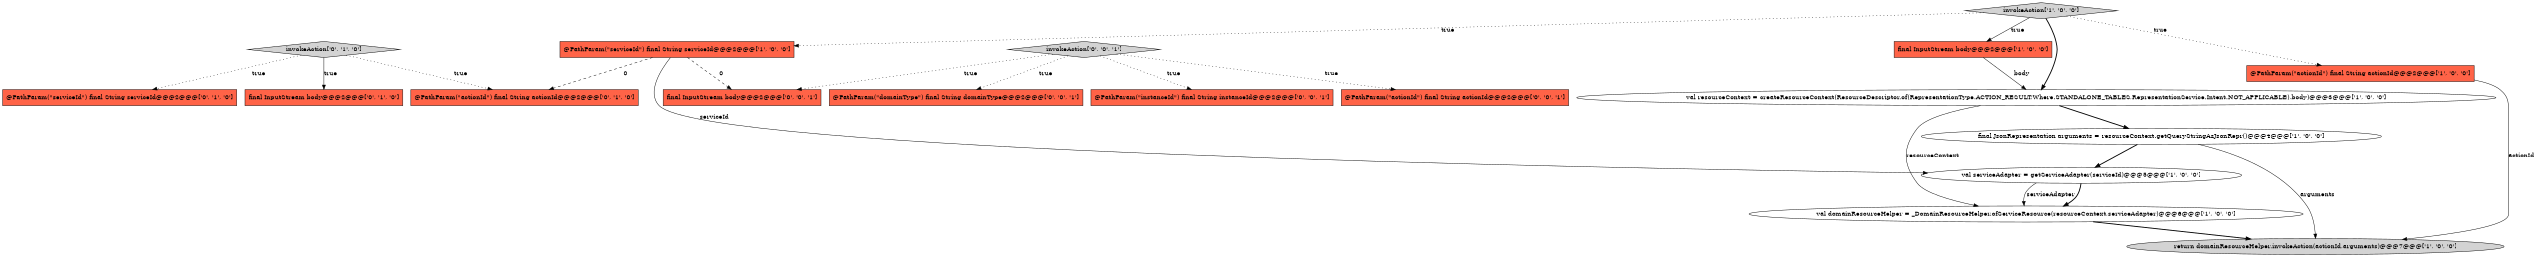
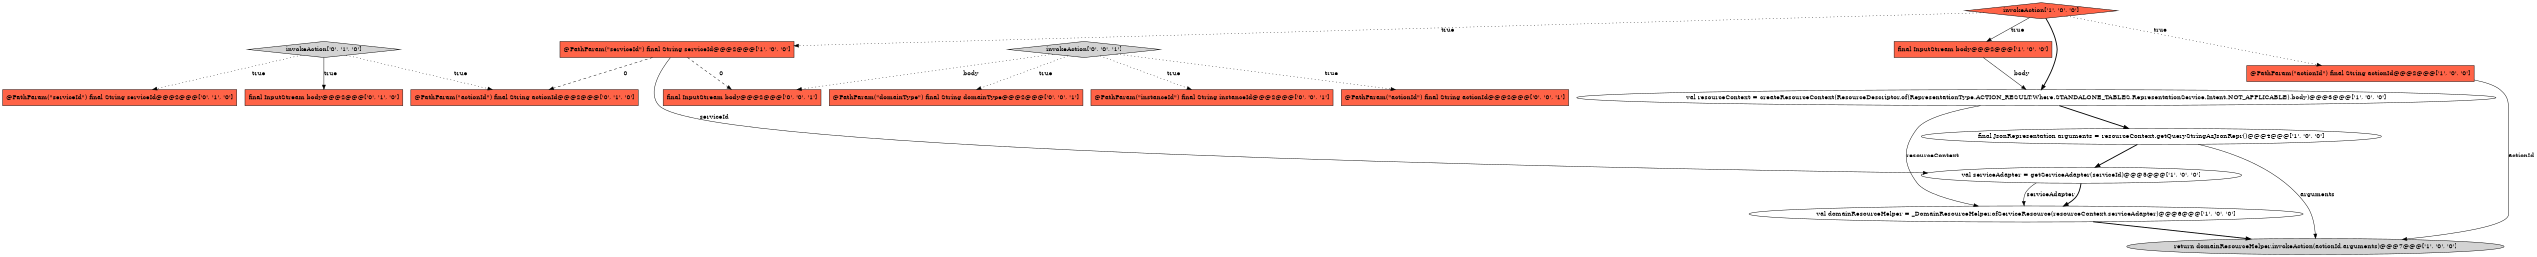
node "invokeAction['1', '0', '0']": fillcolor lightgray -> tomato
edge "invokeAction['0', '0', '1']" -> "final InputStream body@@@2@@@['0', '0', '1']": label "true" -> "body"
